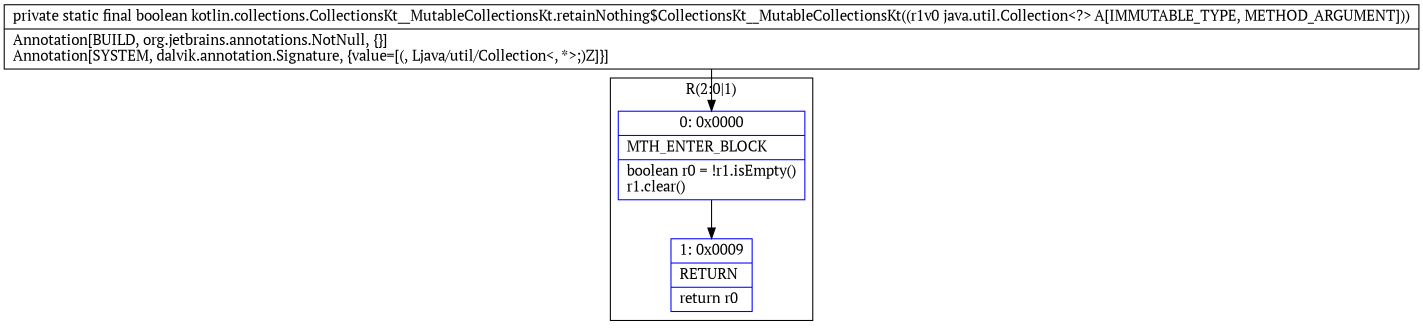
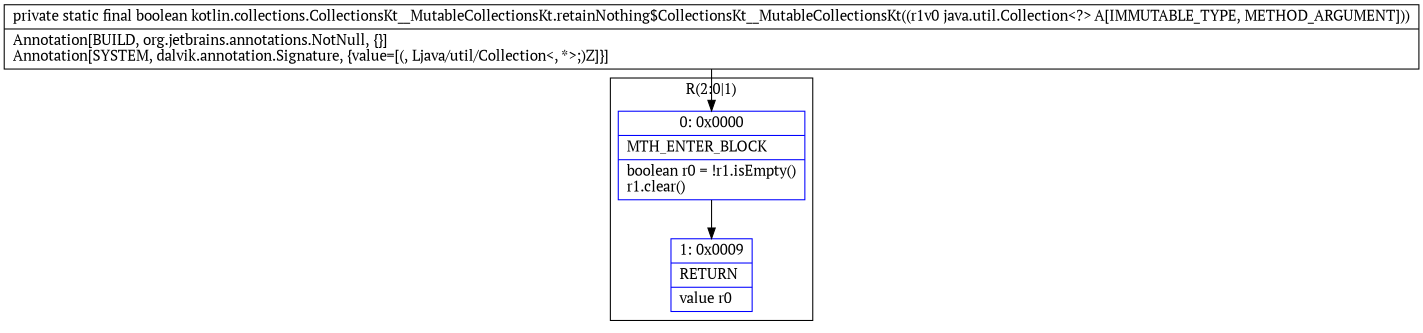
node "1: 0x0009": text "return r0" -> "value r0"
